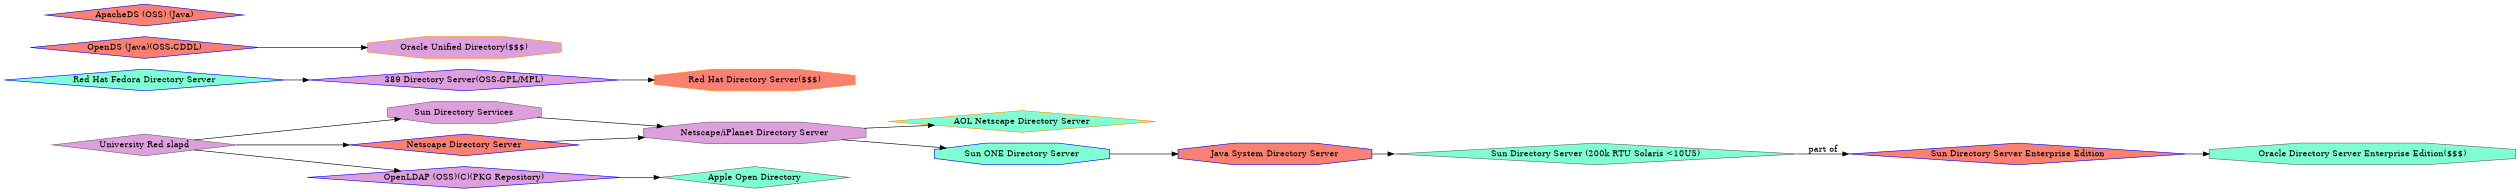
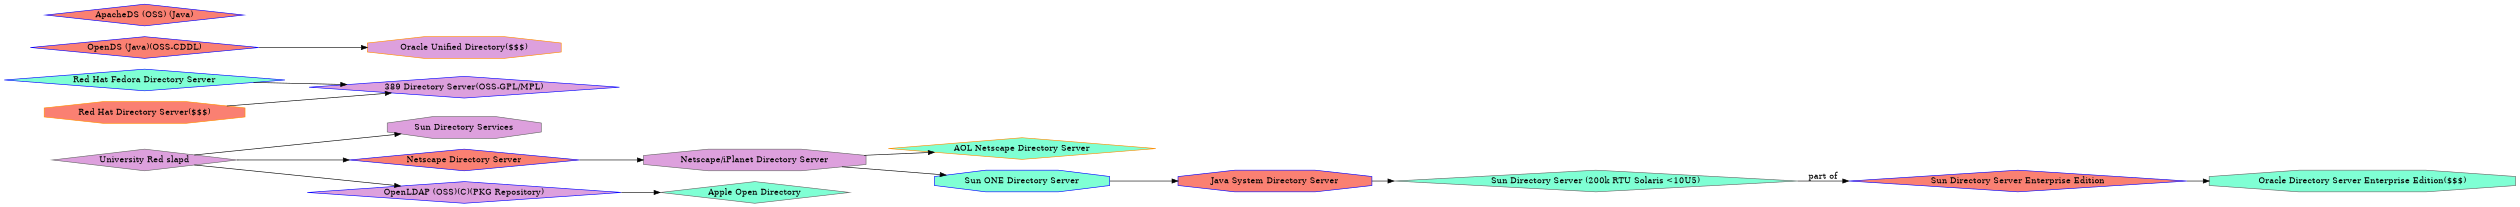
edge "389 Directory Server(OSS-GPL/MPL)" -> "Red Hat Directory Server($$$)": reversed
edge "Sun Directory Services" -> "Netscape/iPlanet Directory Server": removed
